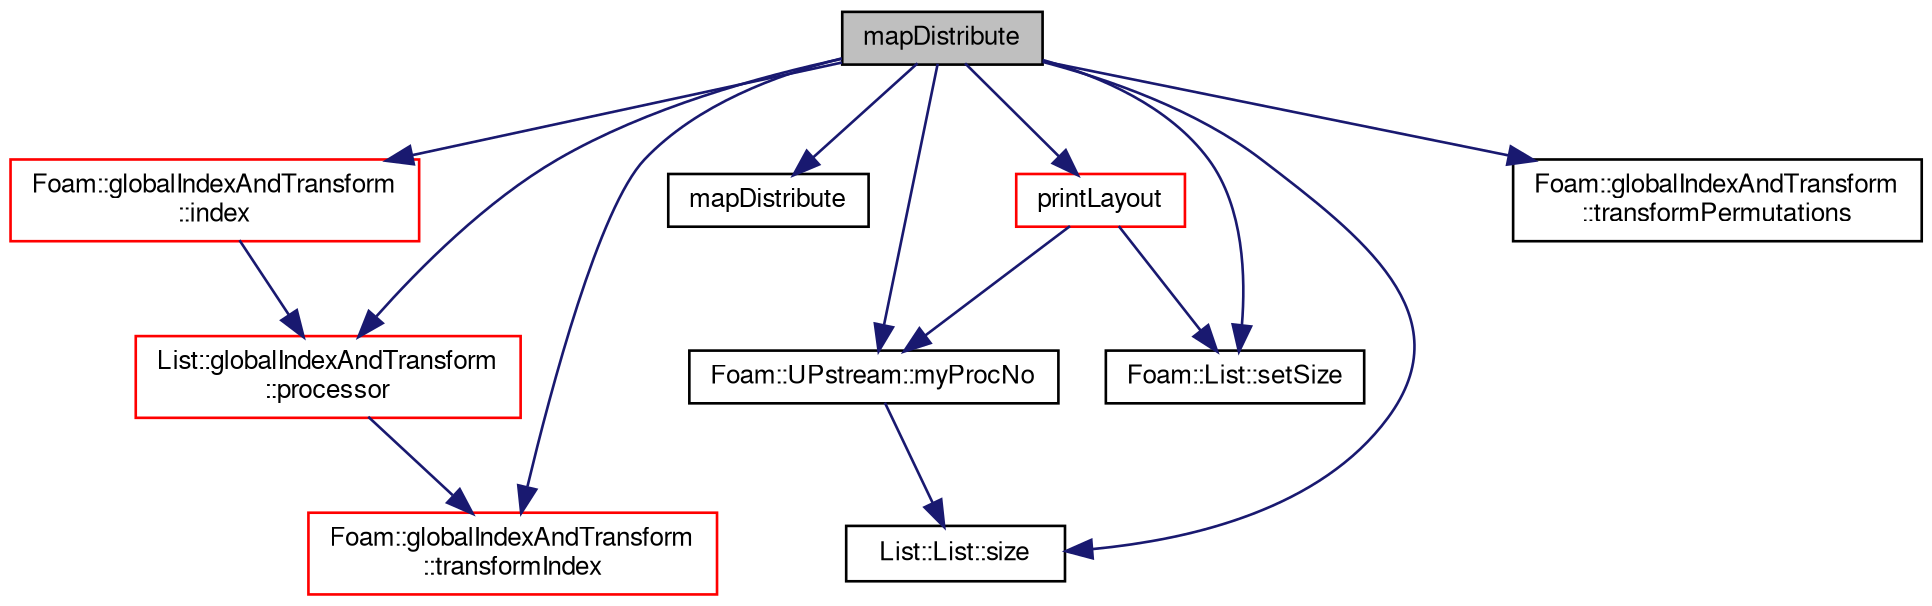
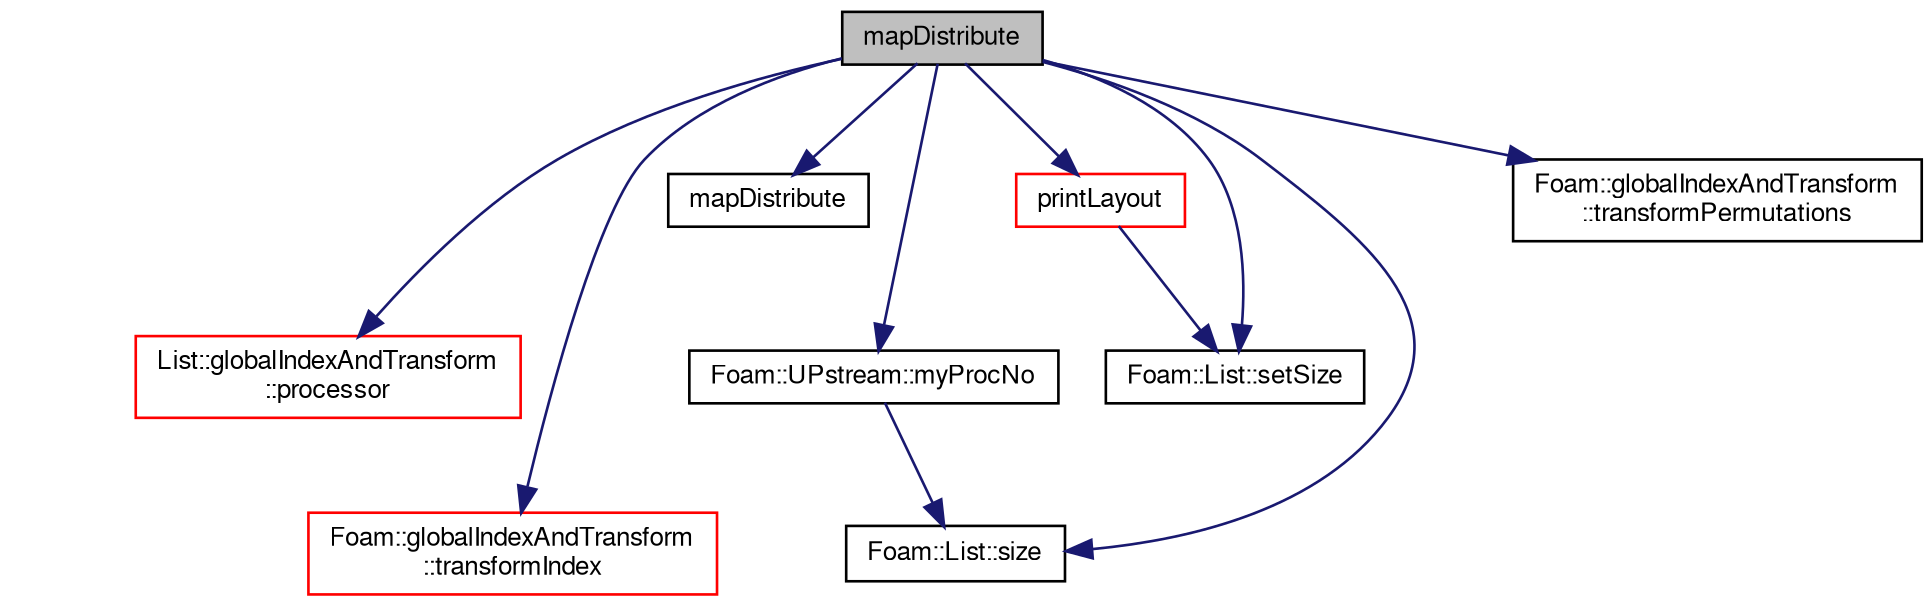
node "Foam::globalIndexAndTransform ::index": removed
edge "printLayout" -> "Foam::UPstream::myProcNo": removed
edge "List::globalIndexAndTransform ::processor" -> "Foam::globalIndexAndTransform ::transformIndex": removed
node "List::List::size": label "List::List::size" -> "Foam::List::size"
